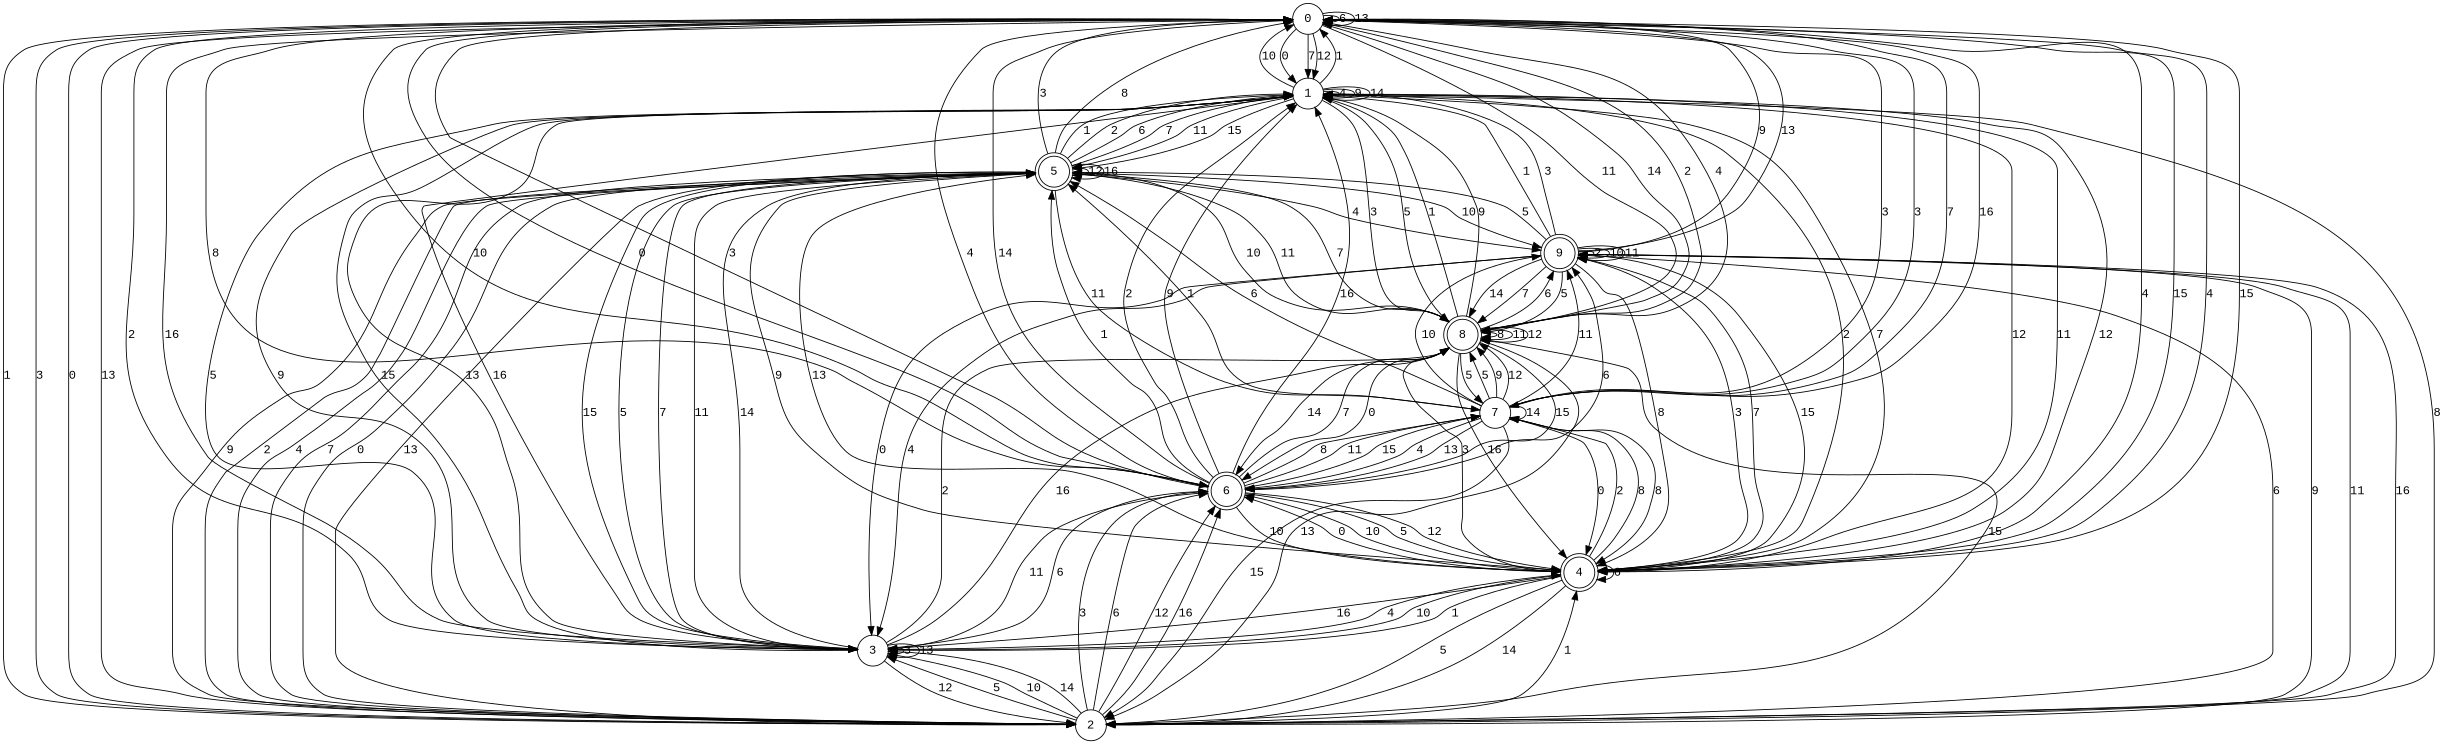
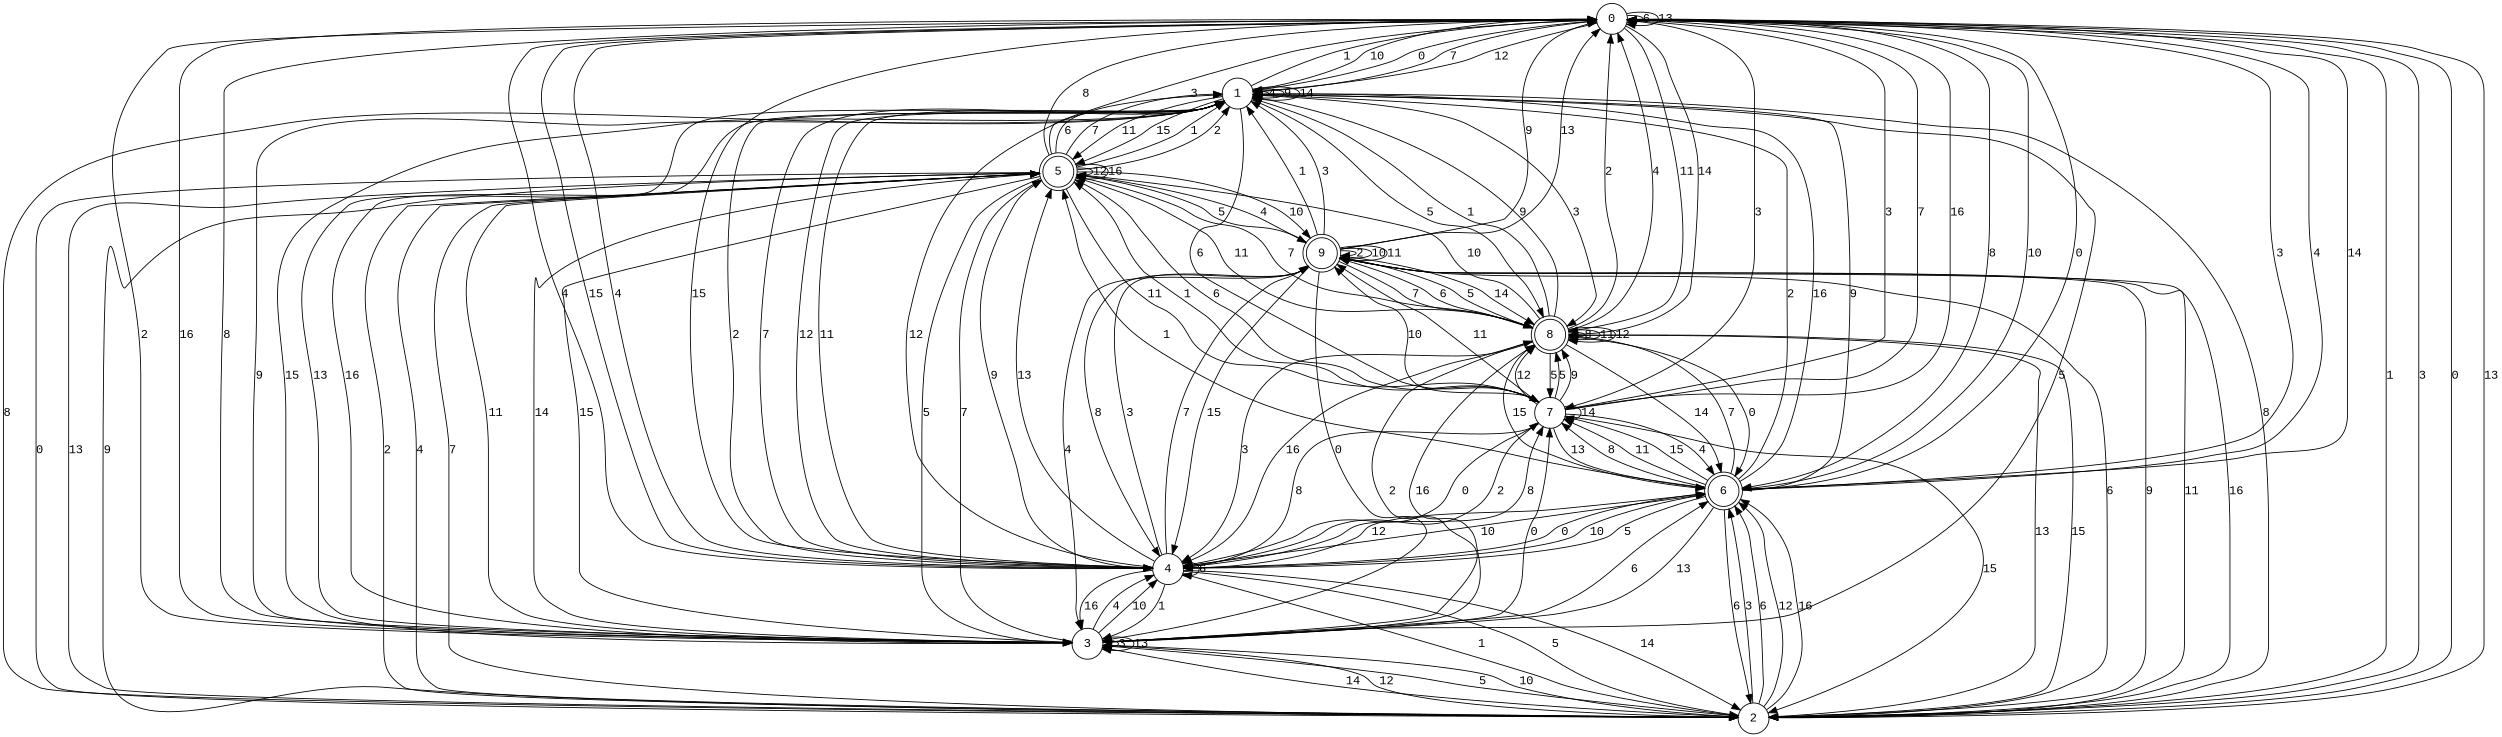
edge "3" -> "0": added, label "8"
edge "1" -> "7": added, label "6"
edge "6" -> "9": now "6" -> "2"
edge "6" -> "3": label "11" -> "13"
node "4": shape doublecircle -> circle
edge "3" -> "7": added, label "0"
edge "1" -> "2": added, label "8"
